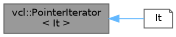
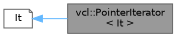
edge "It" -> "vcl::PointerIterator < It >": reversed
